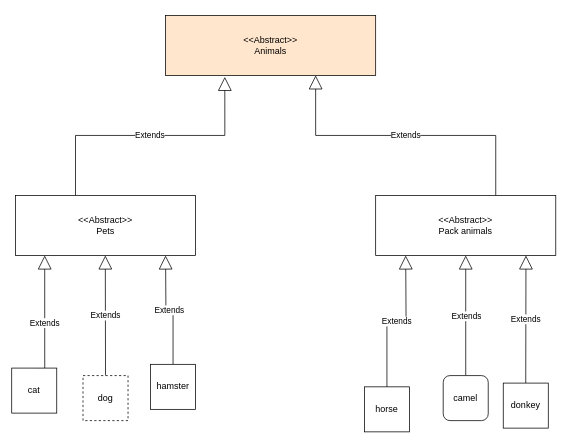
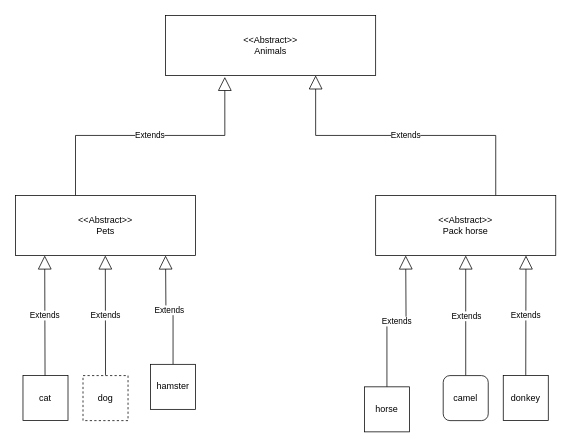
node "<<Abstract>> Animals": fillcolor #ffe6cc -> #ffffff
node "<<Abstract>> Pack animals": label "<<Abstract>> Pack animals" -> "<<Abstract>> Pack horse"
node "cat": moved (34, 390) -> (45, 398)
node "donkey": moved (525, 405) -> (525, 398)
